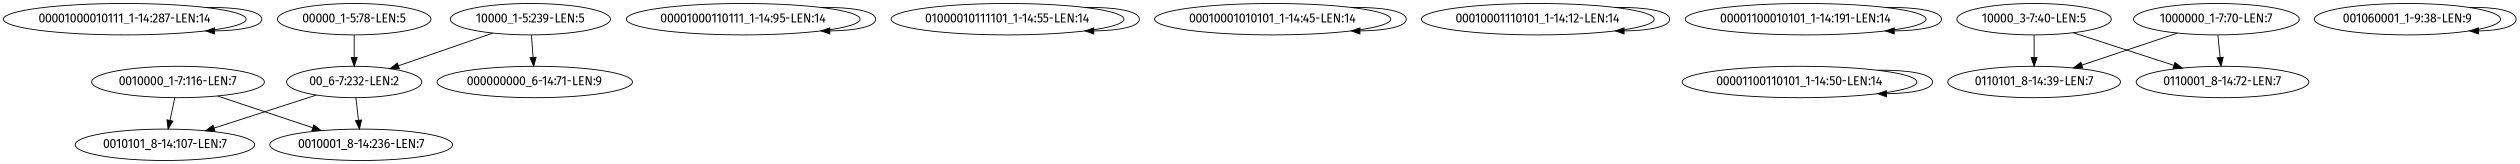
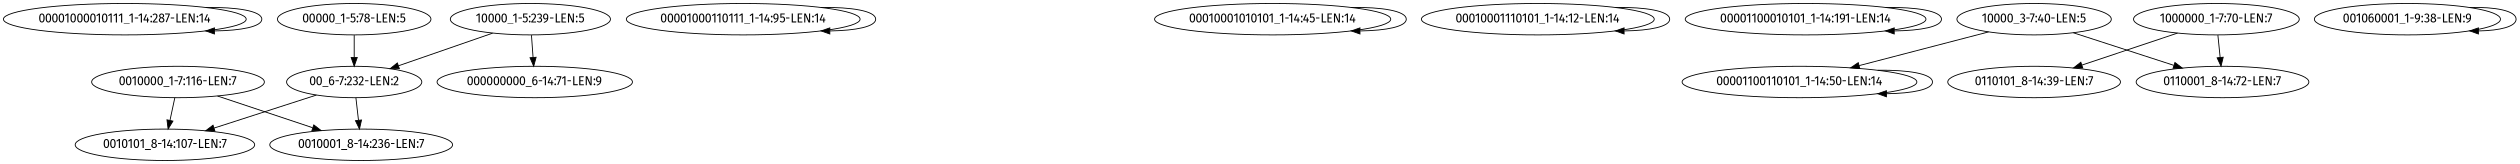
node "01000010111101_1-14:55-LEN:14": removed
edge "10000_3-7:40-LEN:5" -> "0110101_8-14:39-LEN:7": now "10000_3-7:40-LEN:5" -> "00001100110101_1-14:50-LEN:14"
